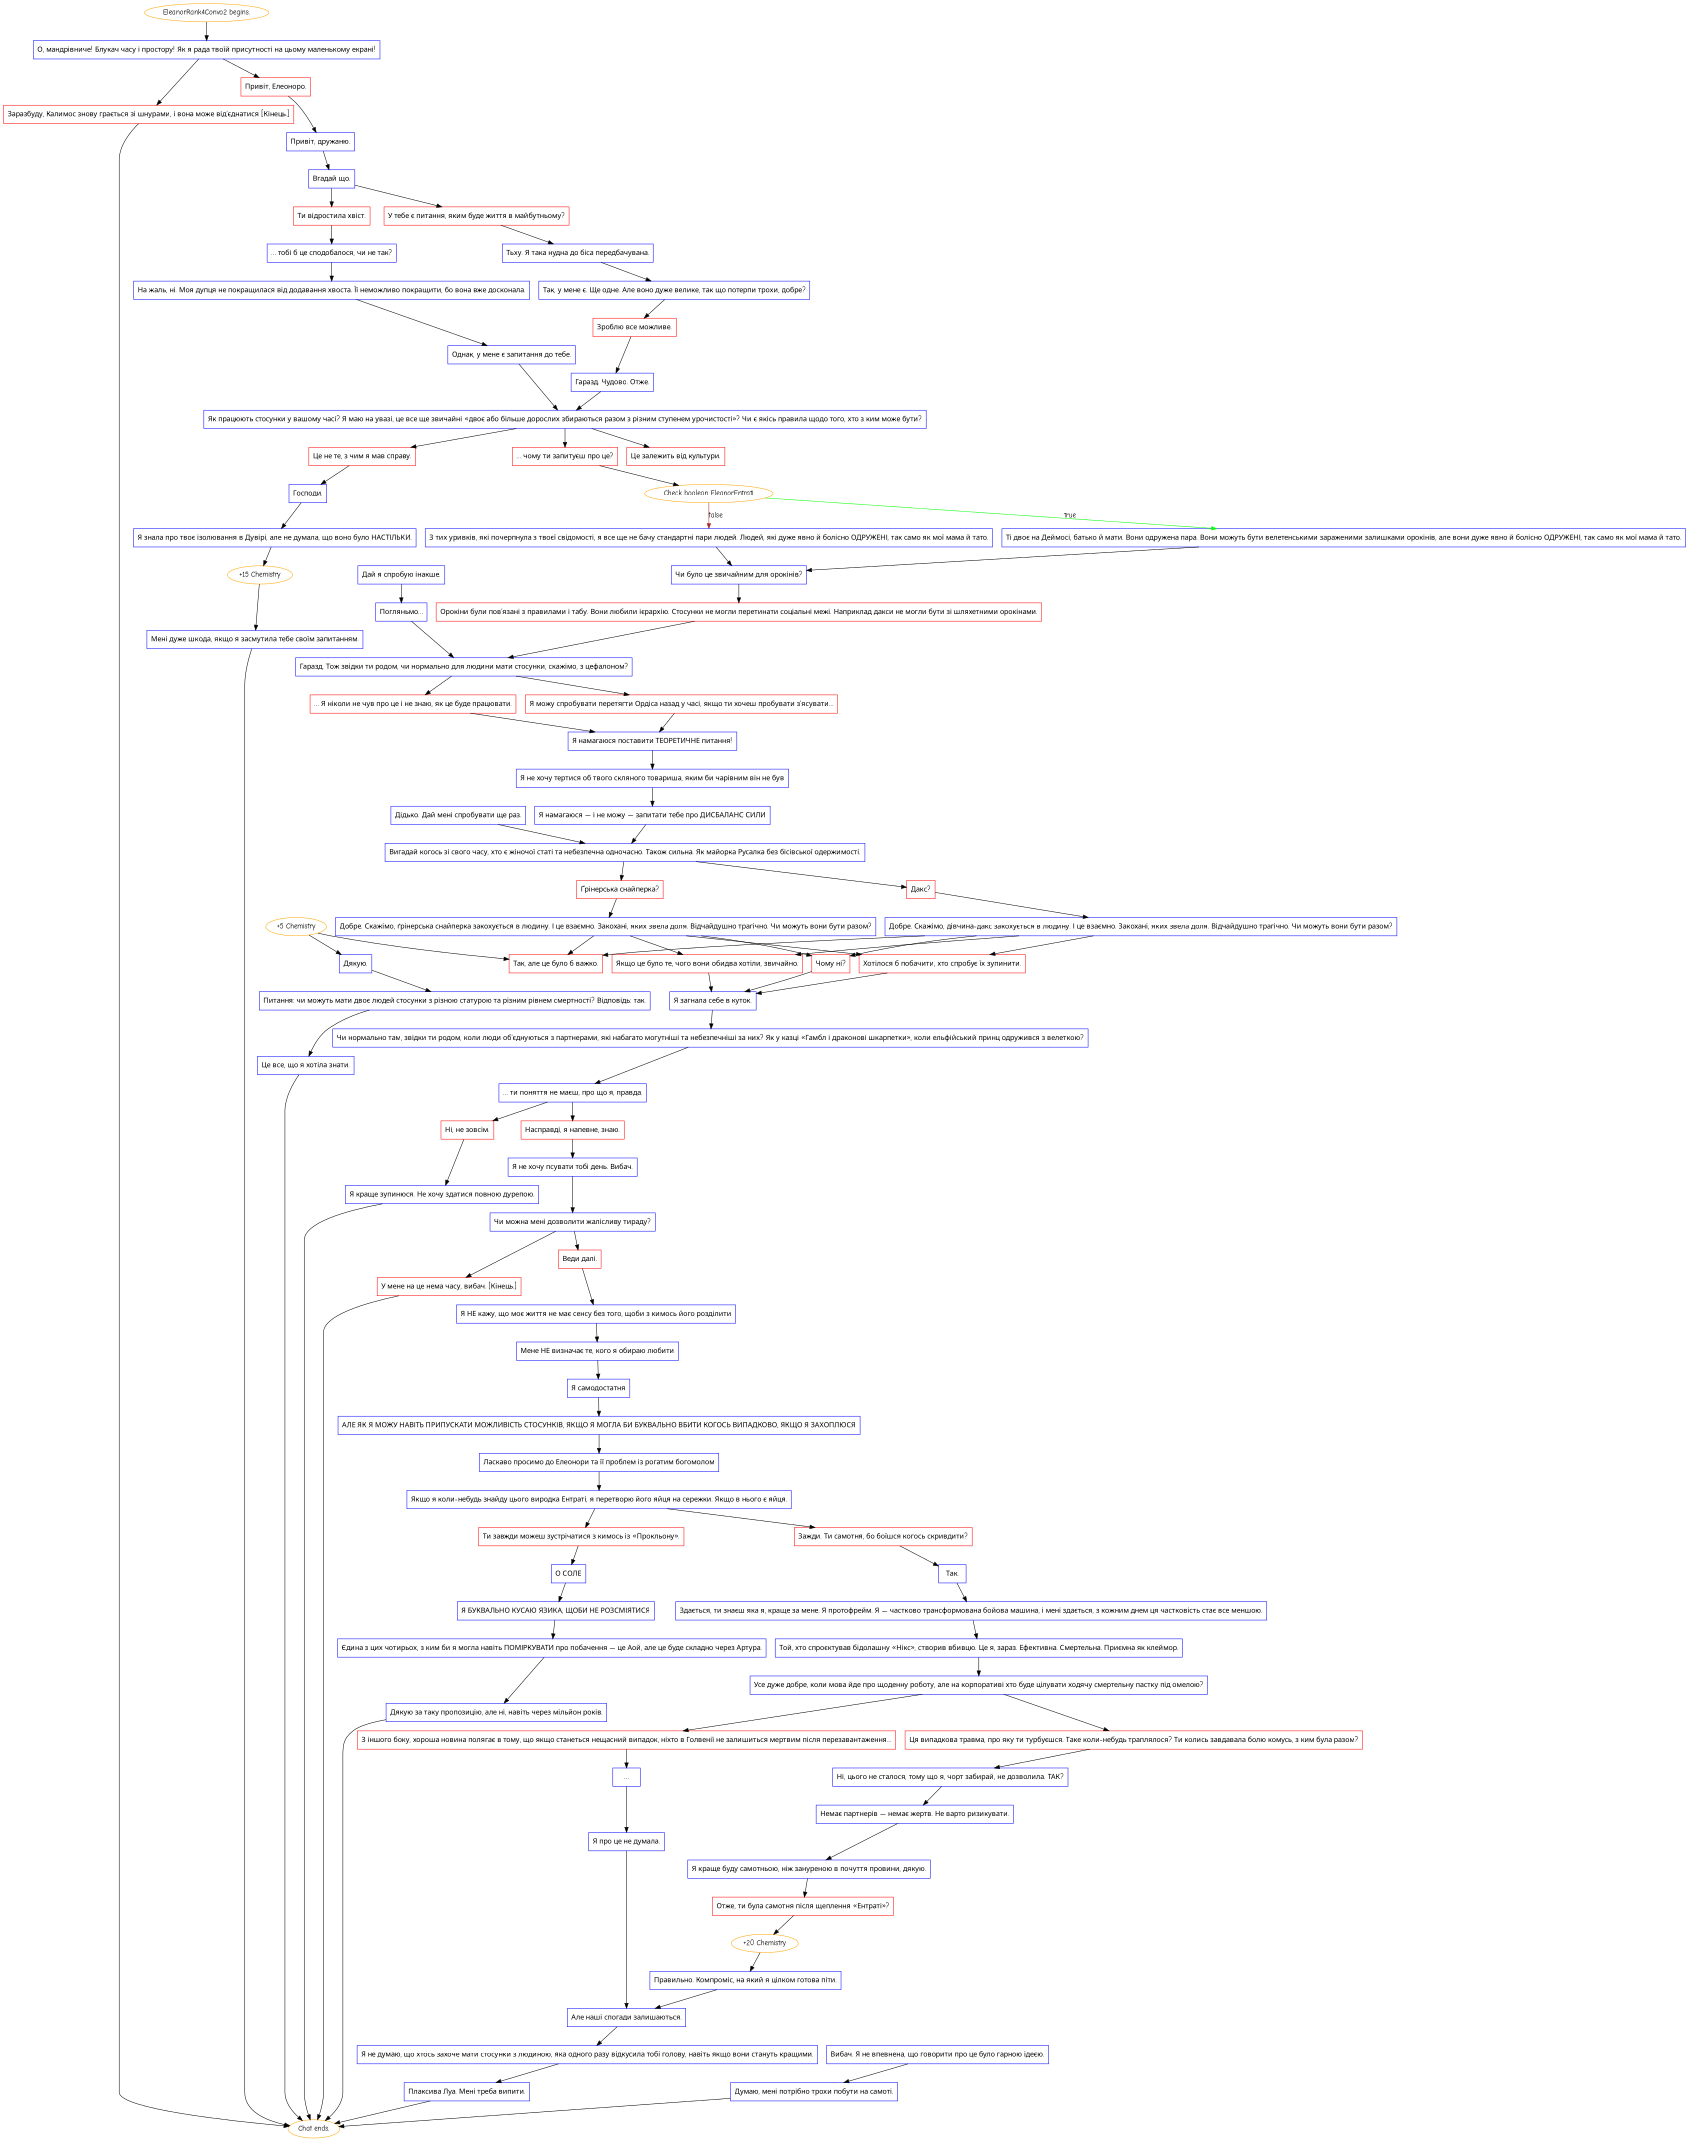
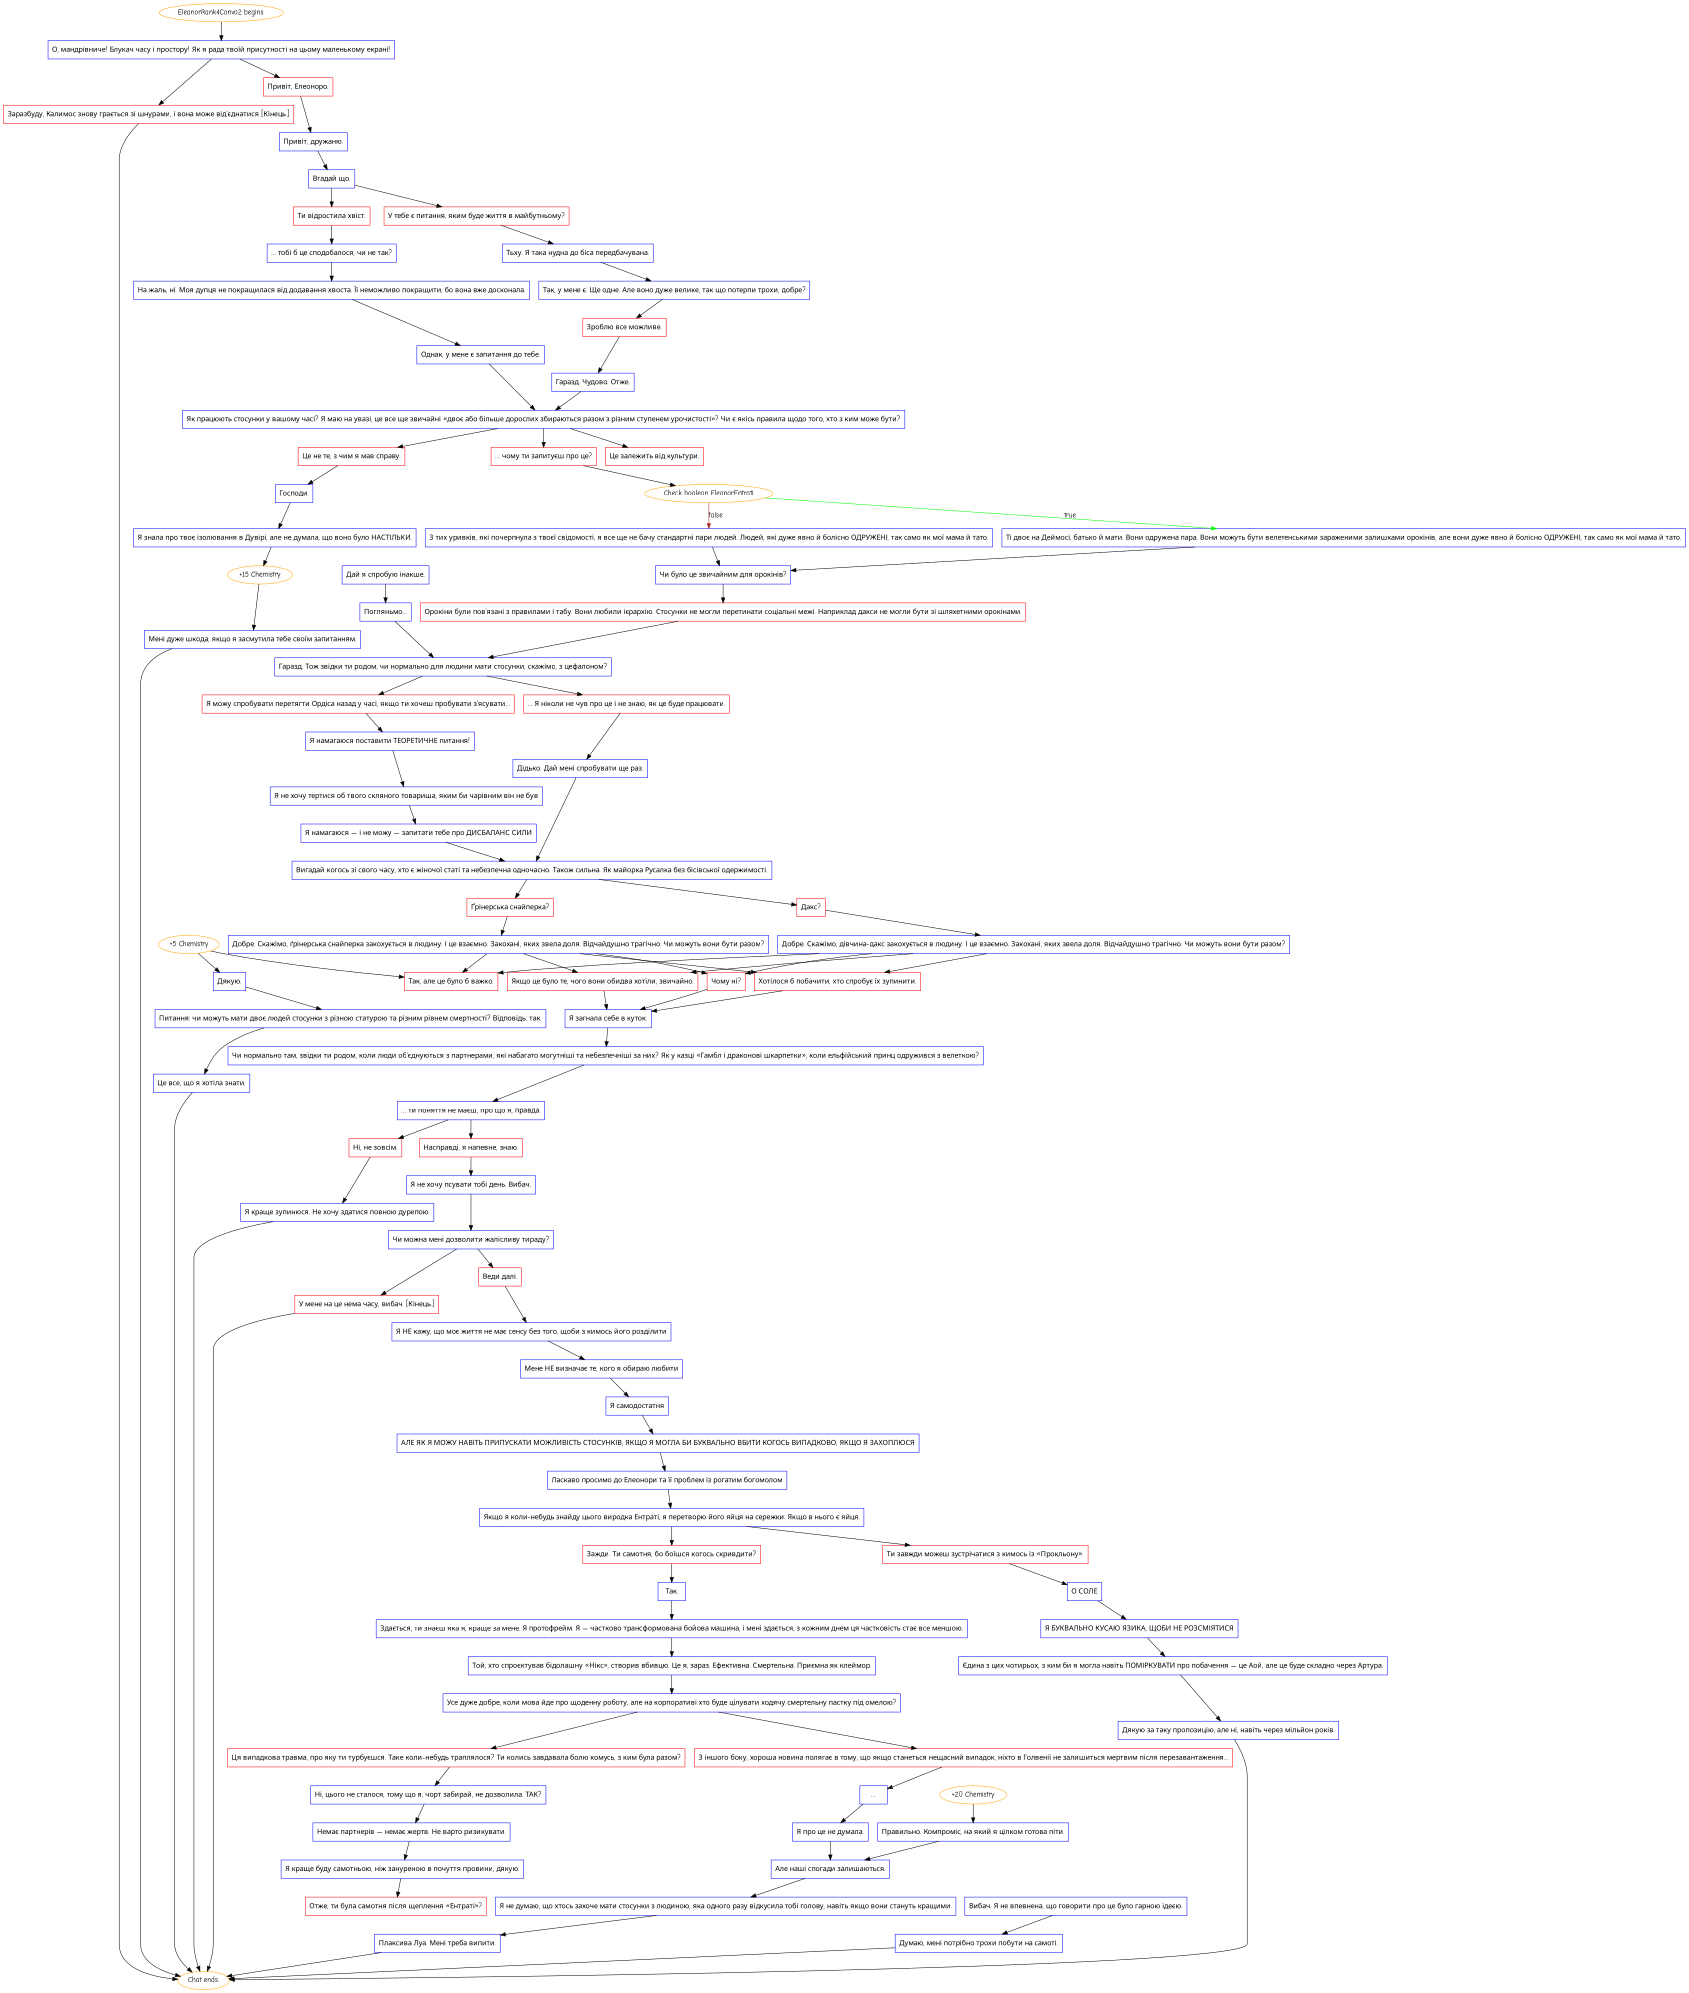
edge "… Я ніколи не чув про це і не знаю, як це буде працювати." -> "Я намагаюся поставити ТЕОРЕТИЧНЕ питання!": now "… Я ніколи не чув про це і не знаю, як це буде працювати." -> "Дідько. Дай мені спробувати ще раз."
edge "Отже, ти була самотня після щеплення «Ентраті»?" -> "+20 Chemistry": removed
